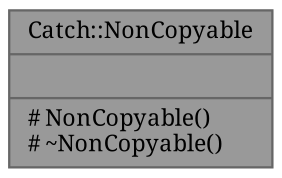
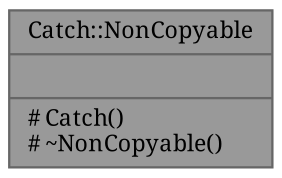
node "Catch::NonCopyable": text "# NonCopyable()" -> "# Catch()"
